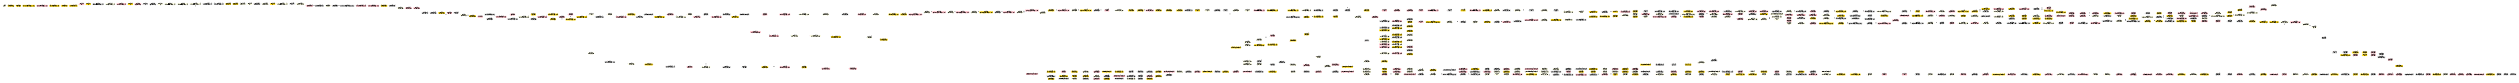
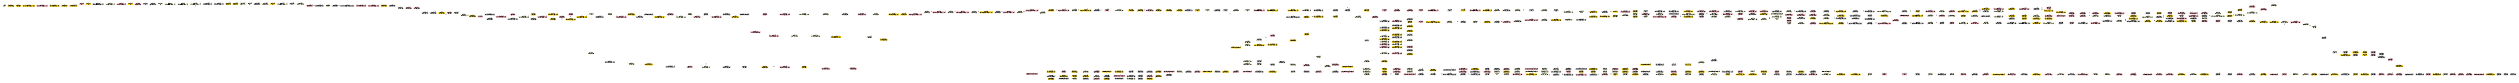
node "0x004044cd movl (%esi), %ebx": label "0x004044cd movl (%esi), %ebx" -> "0x004044cd movl (%movb), %ebx"
